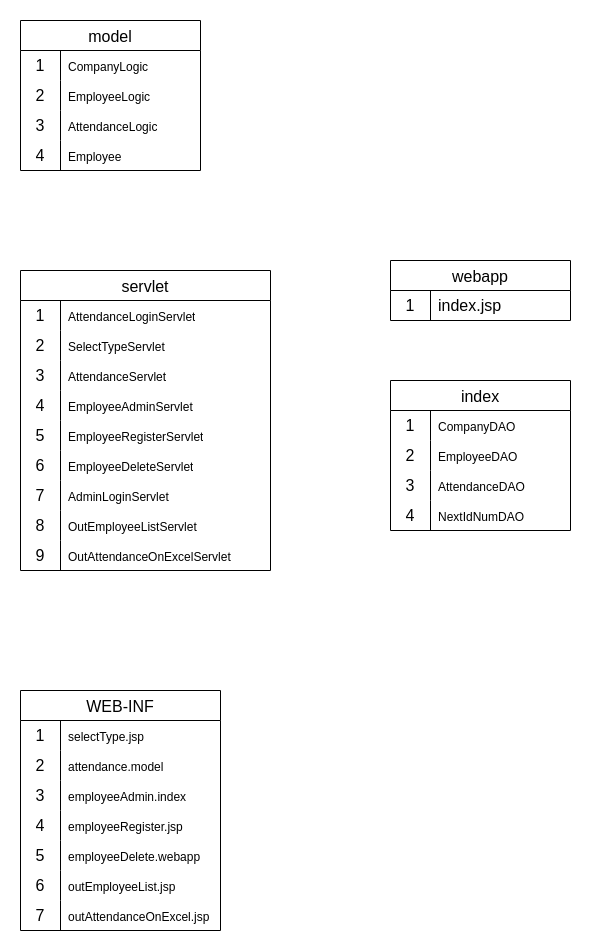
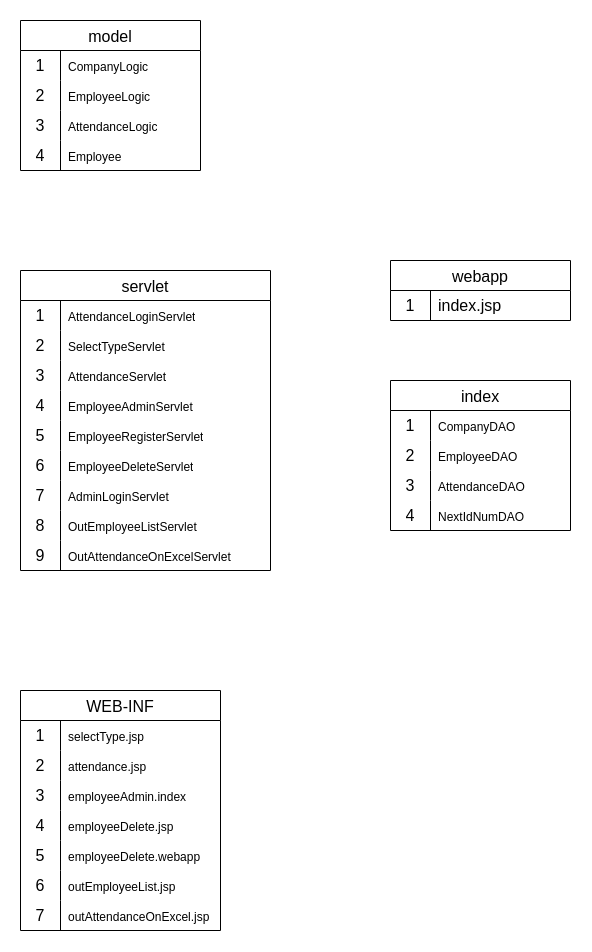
node "attendance.model": label "attendance.model" -> "attendance.jsp"
node "employeeRegister.jsp": label "employeeRegister.jsp" -> "employeeDelete.jsp"
